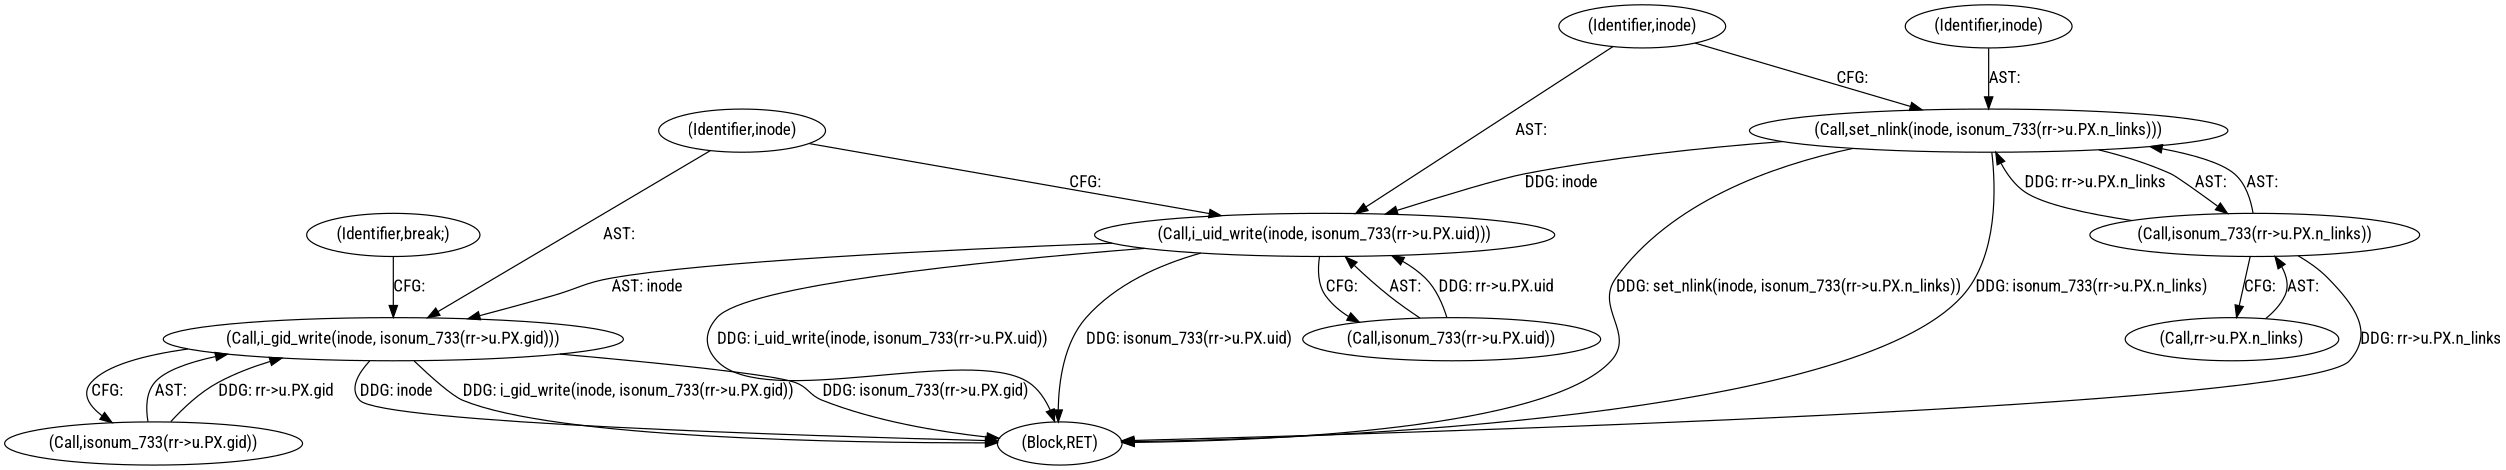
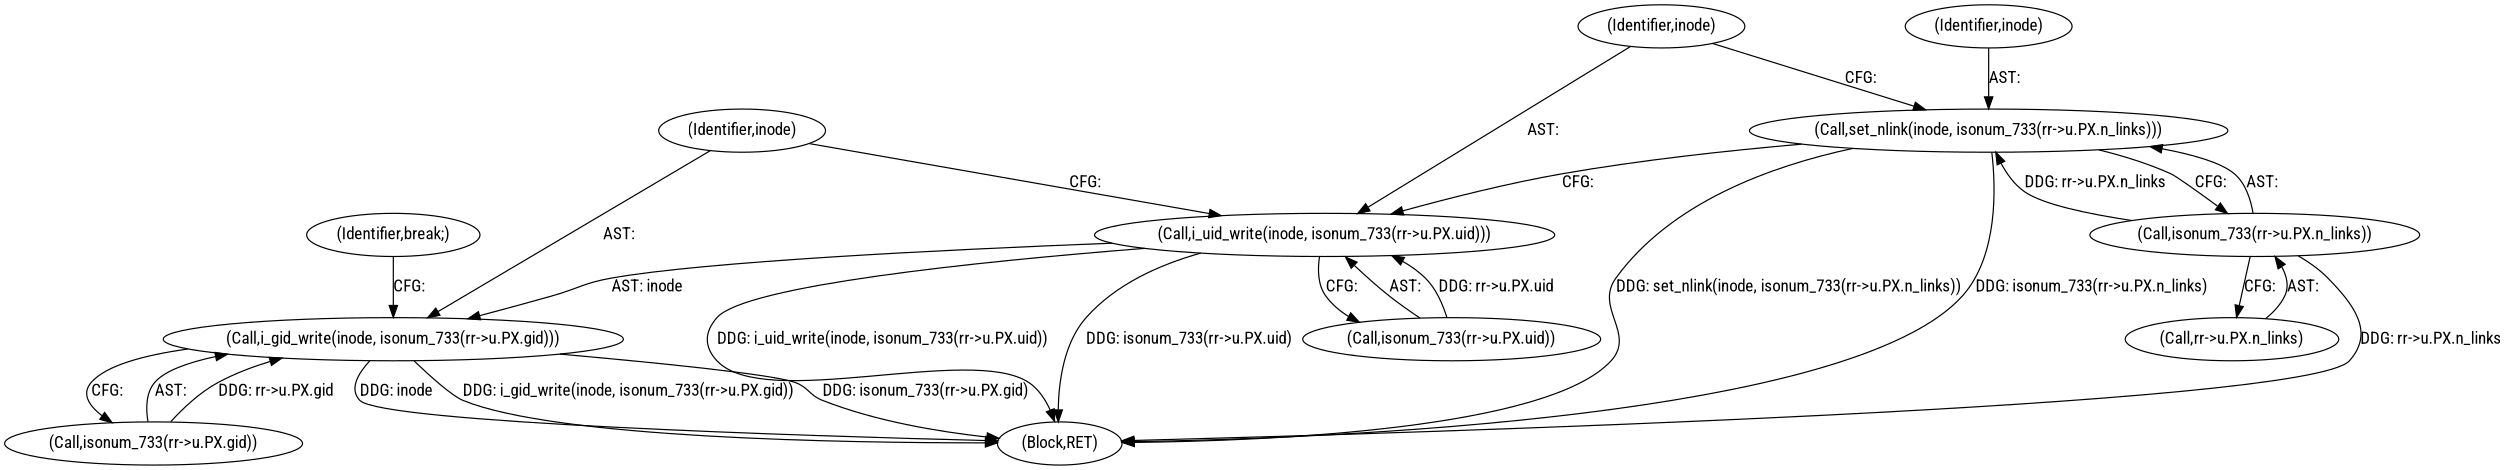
edge "(Call,set_nlink(inode, isonum_733(rr->u.PX.n_links)))" -> "(Call,i_uid_write(inode, isonum_733(rr->u.PX.uid)))": label "DDG: inode" -> "CFG: "
edge "(Call,set_nlink(inode, isonum_733(rr->u.PX.n_links)))" -> "(Call,isonum_733(rr->u.PX.n_links))": label "AST: " -> "CFG: "
